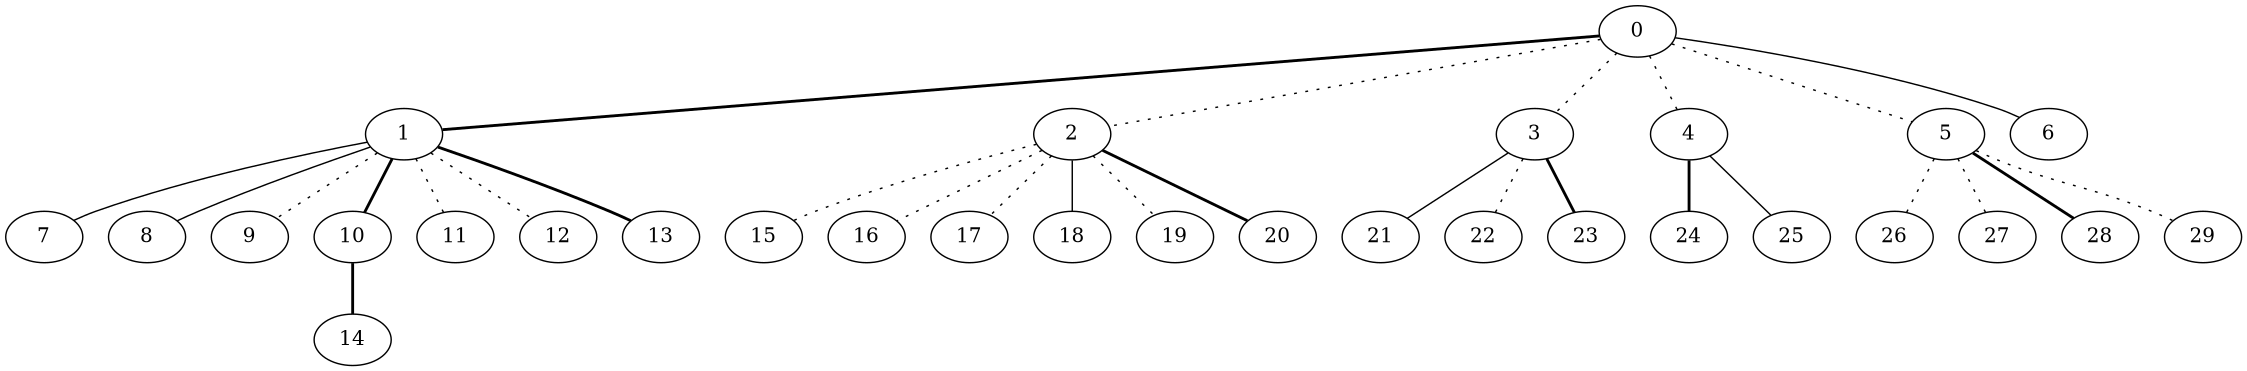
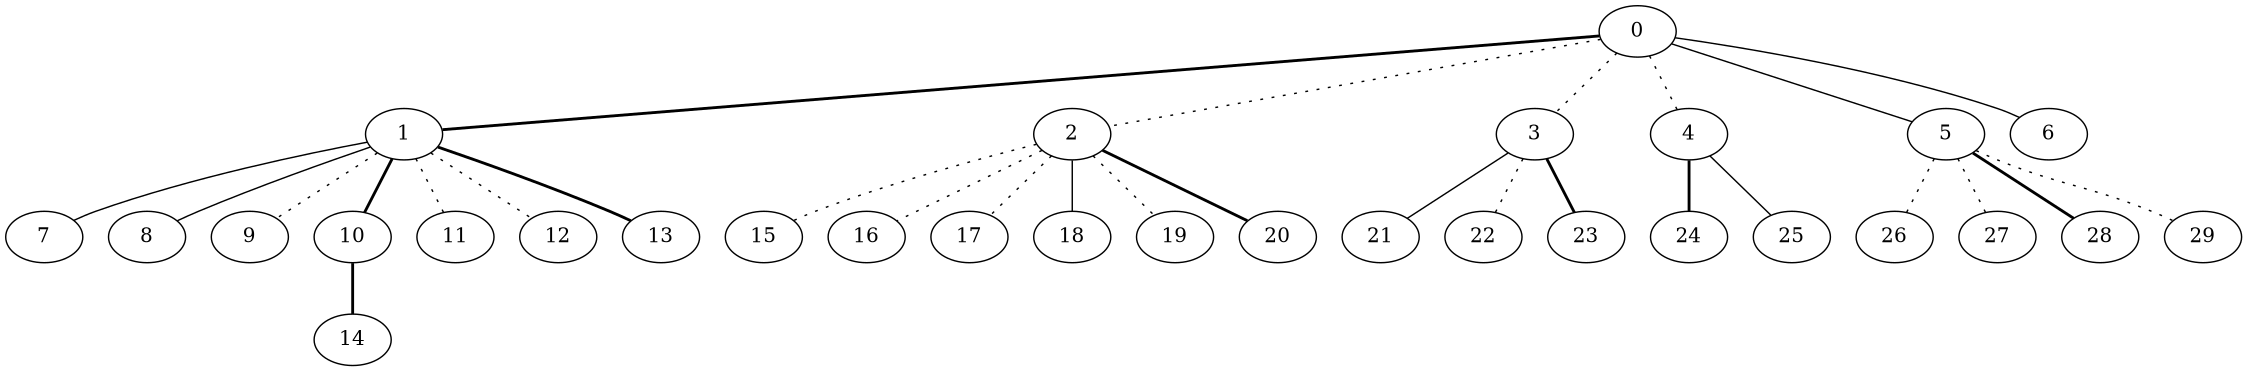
edge "0" -- "5": style dotted -> solid
